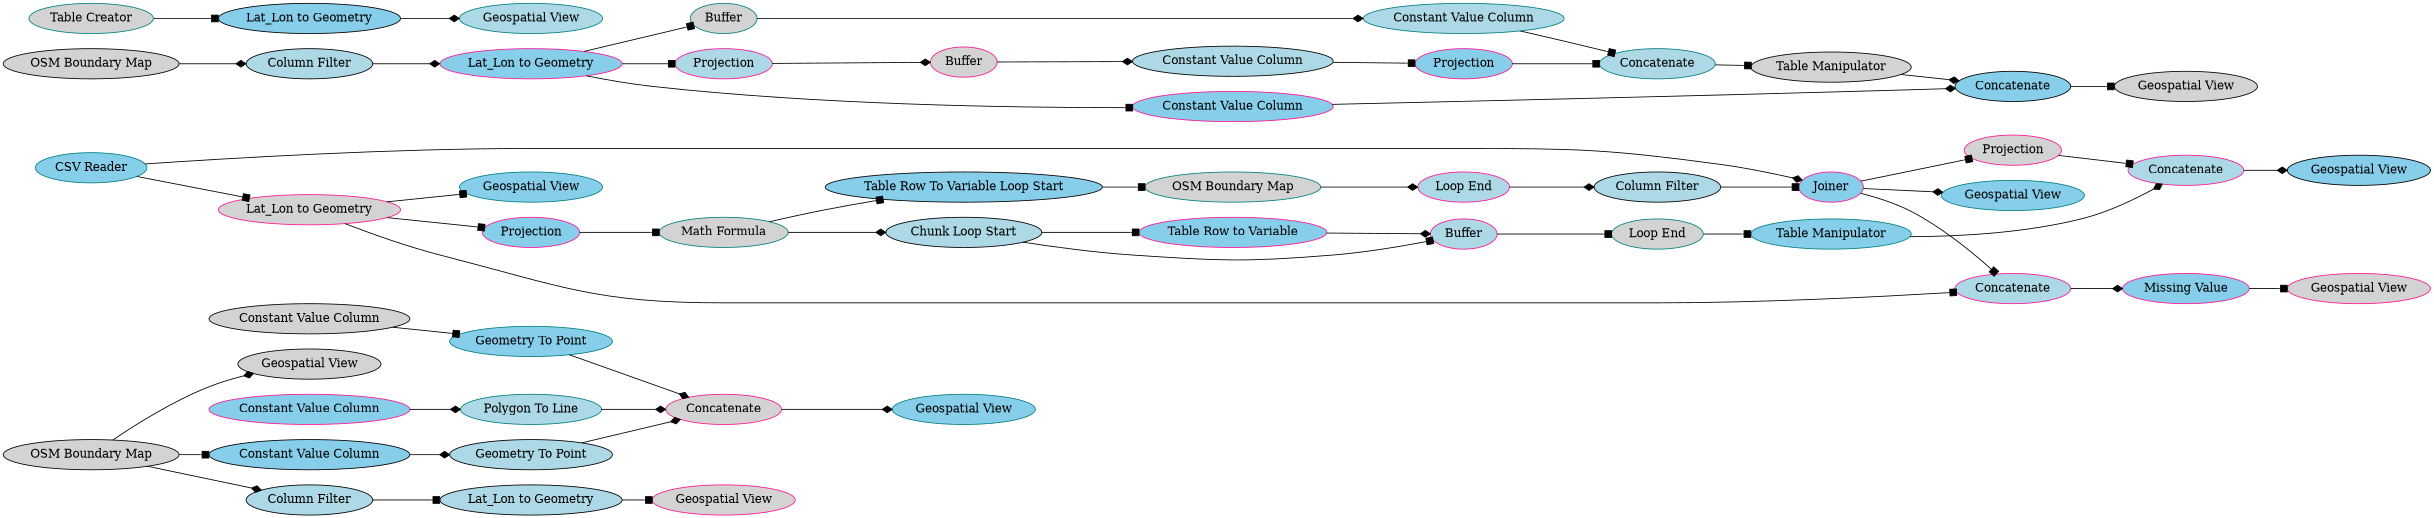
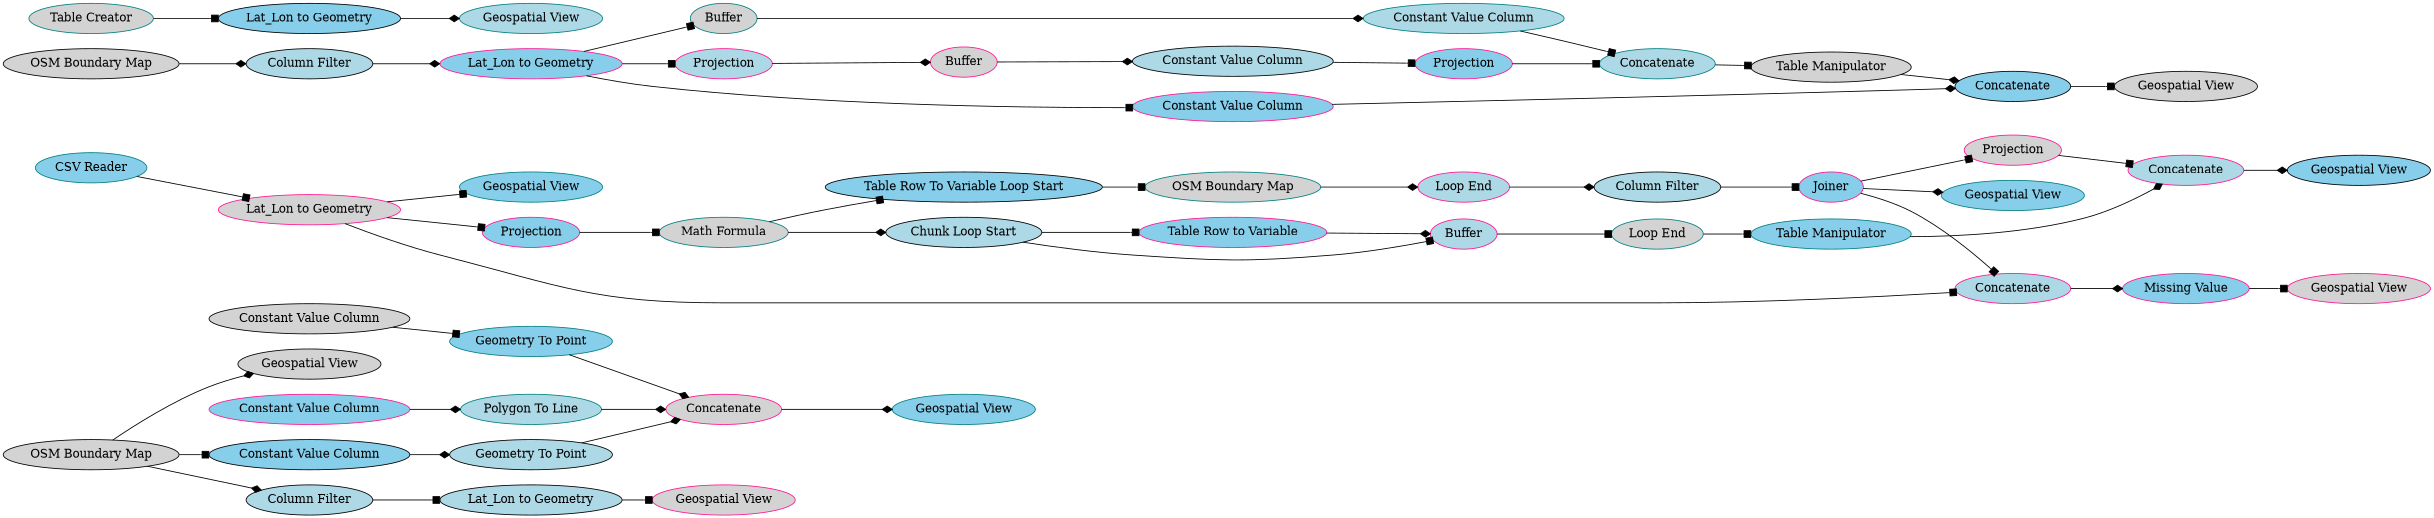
edge "CSV Reader" -> "Joiner": removed
